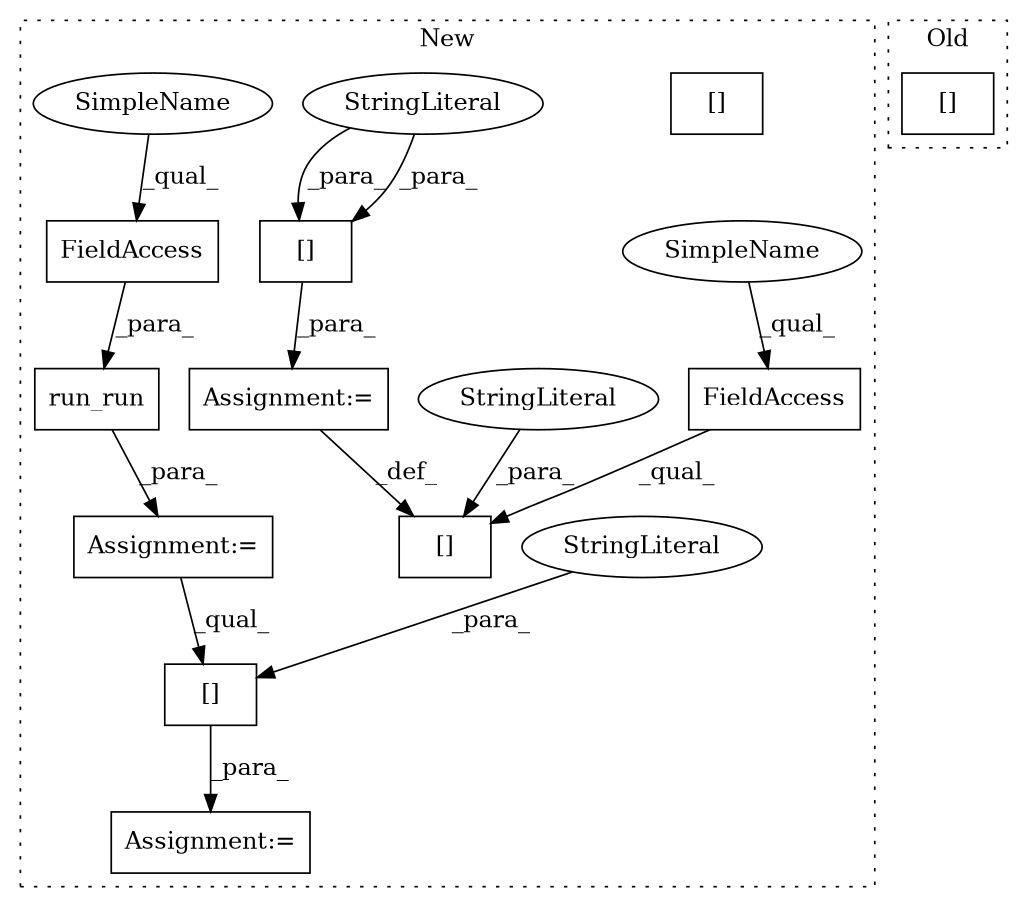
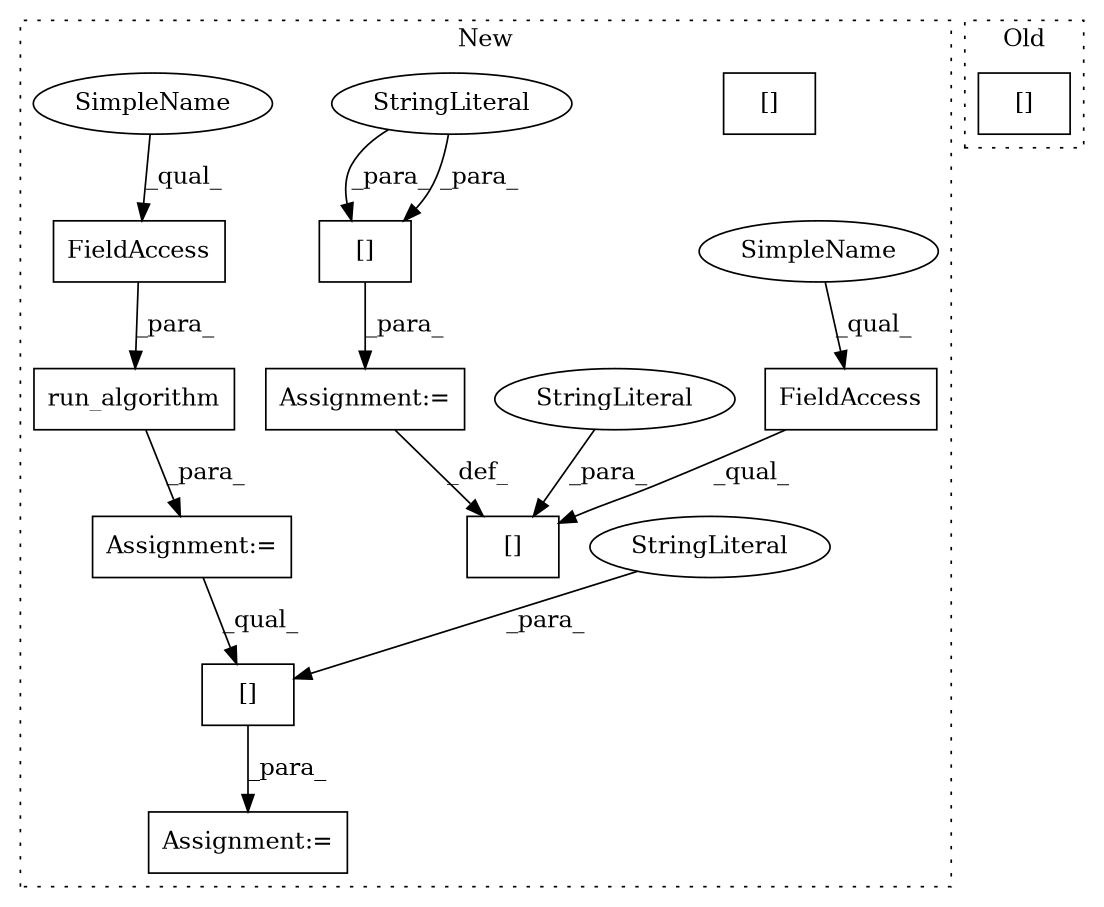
node "run_run": label "run_run" -> "run_algorithm"
